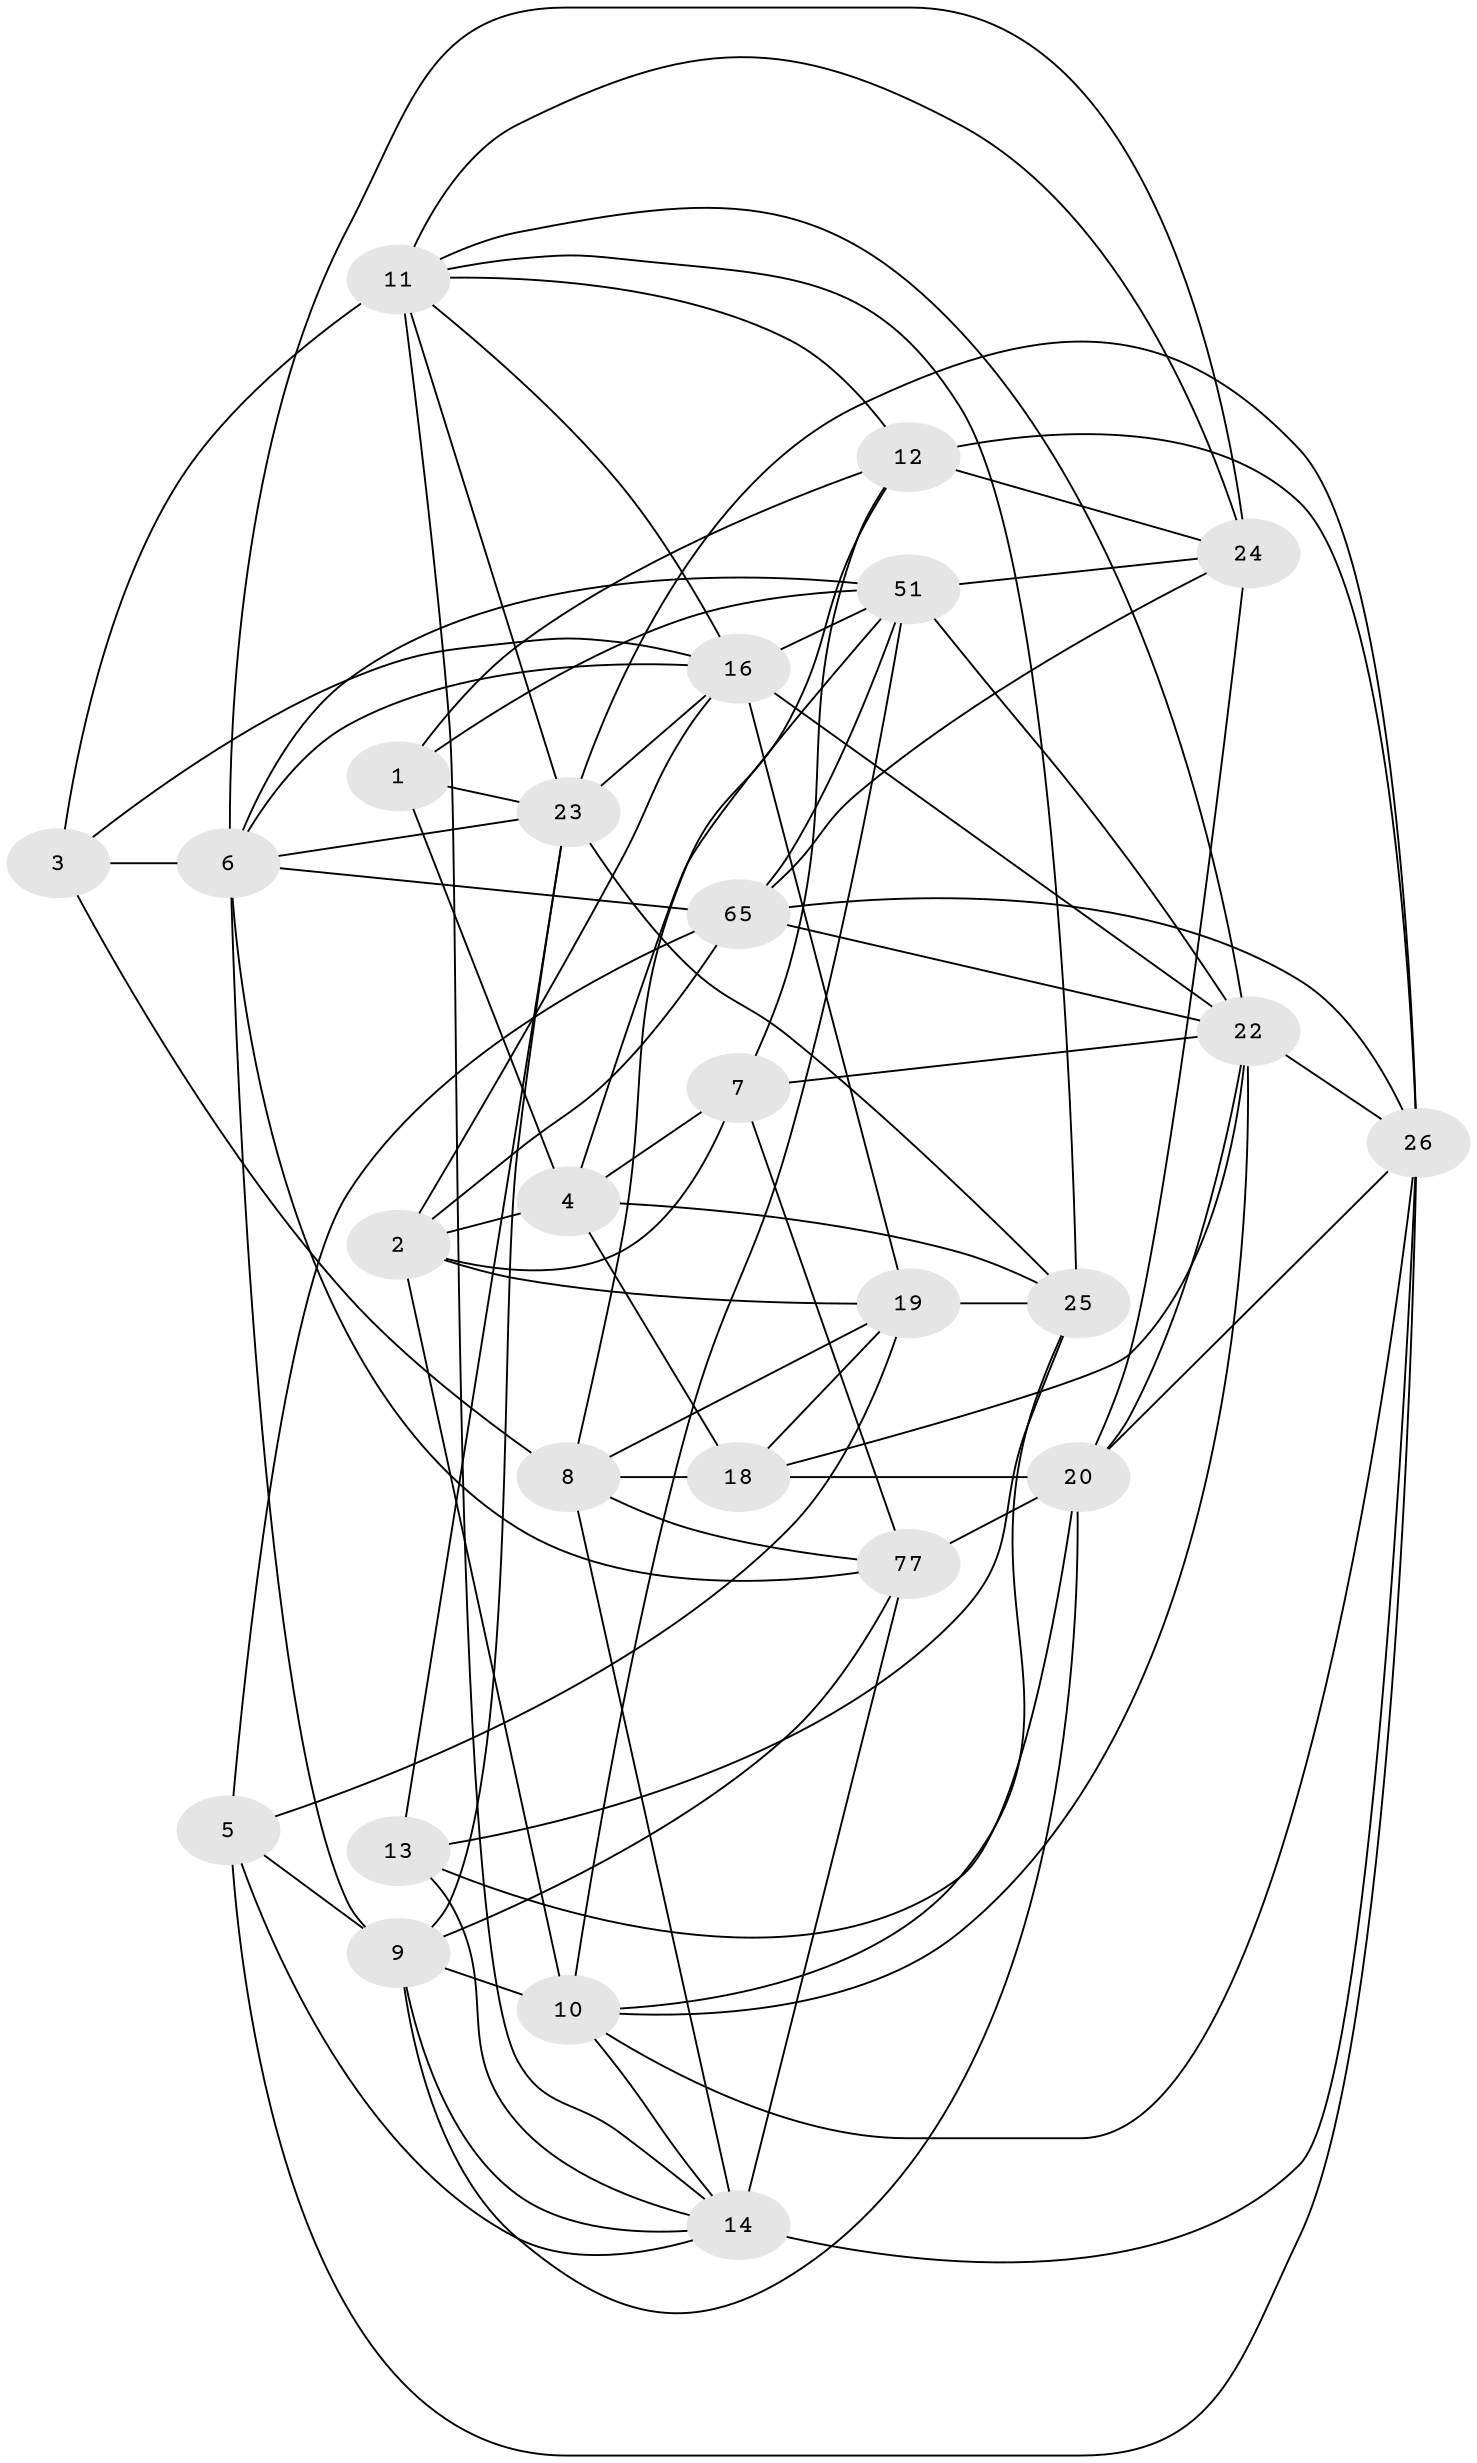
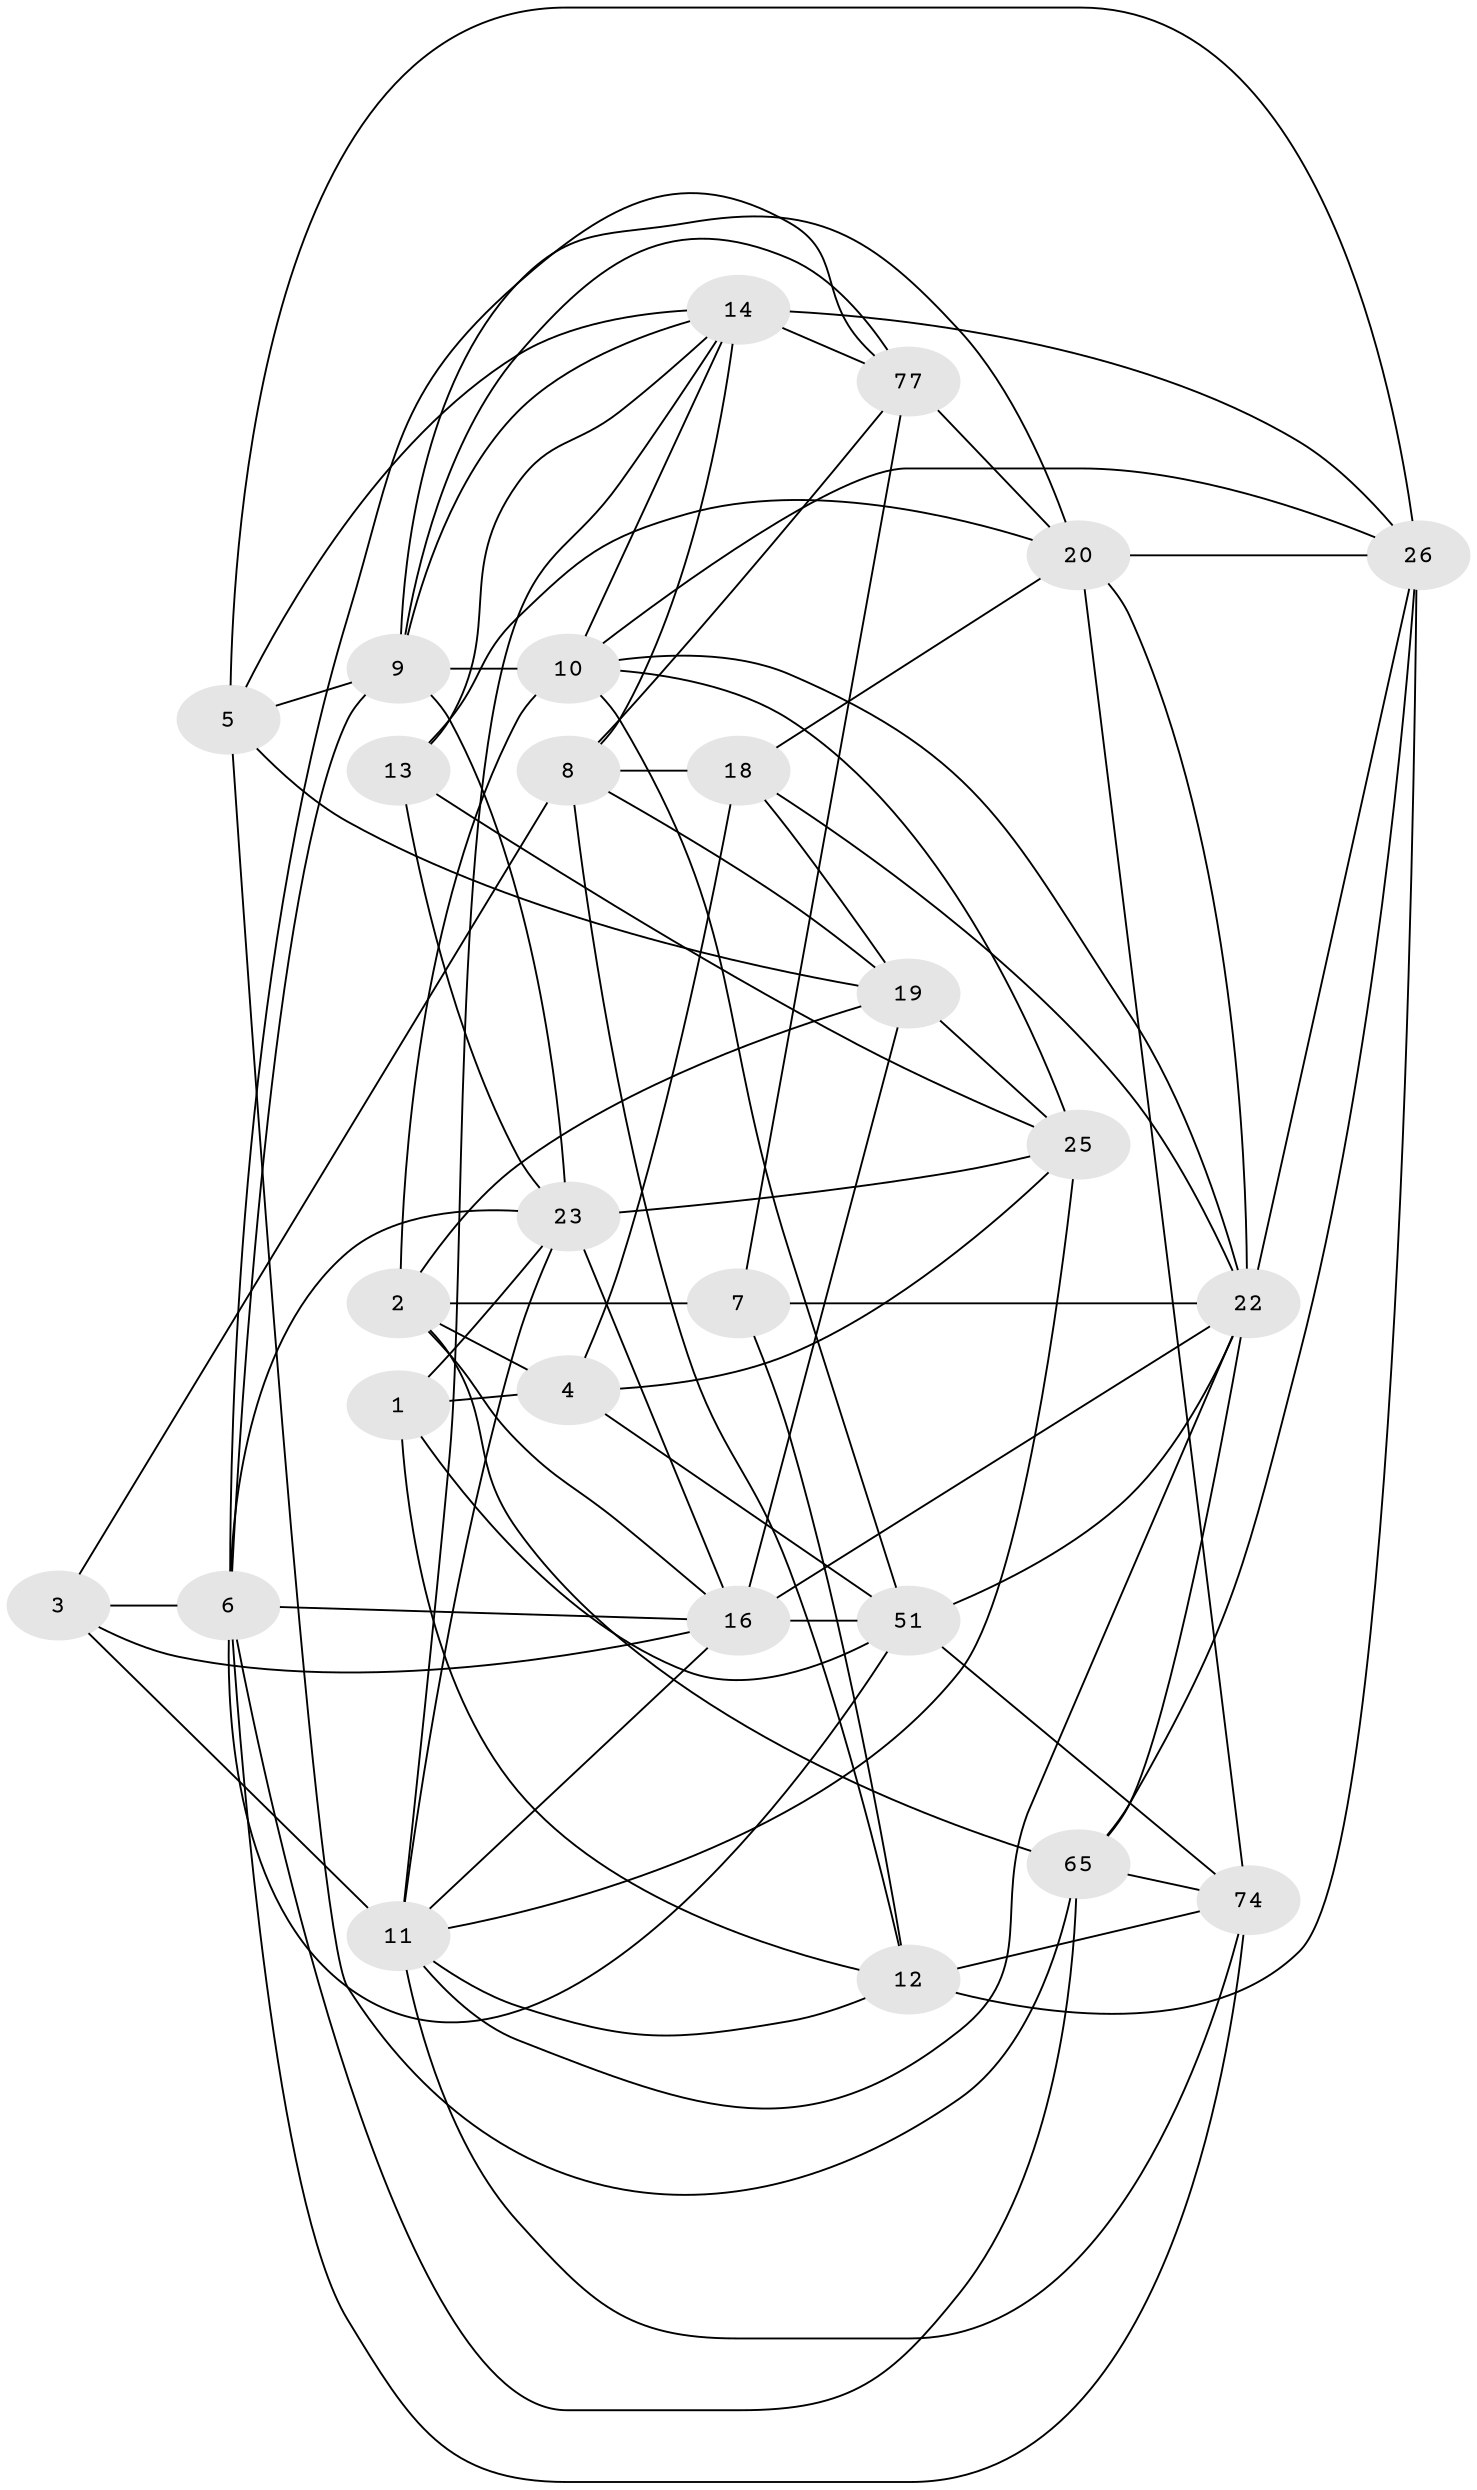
edge "23" -- "26": removed
node "24": label "24" -> "74"
edge "51" -- "65": removed
edge "7" -- "4": removed
